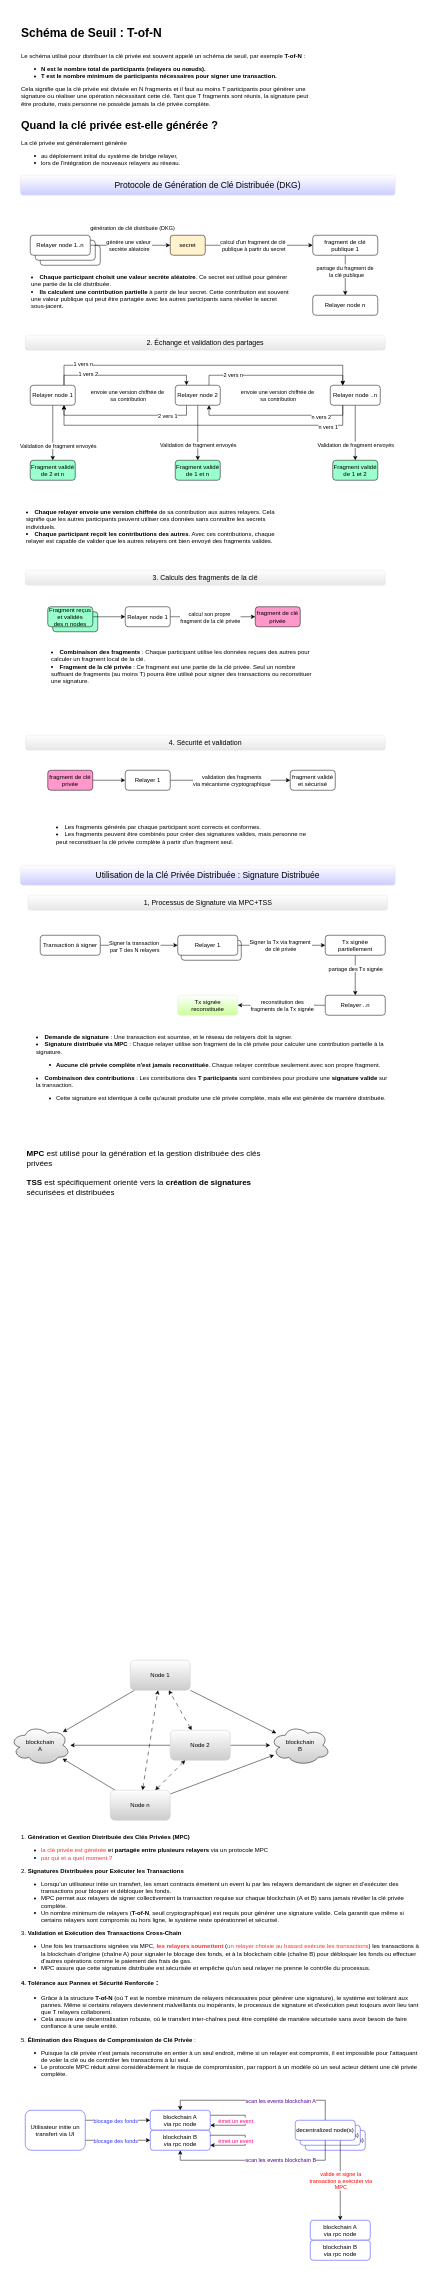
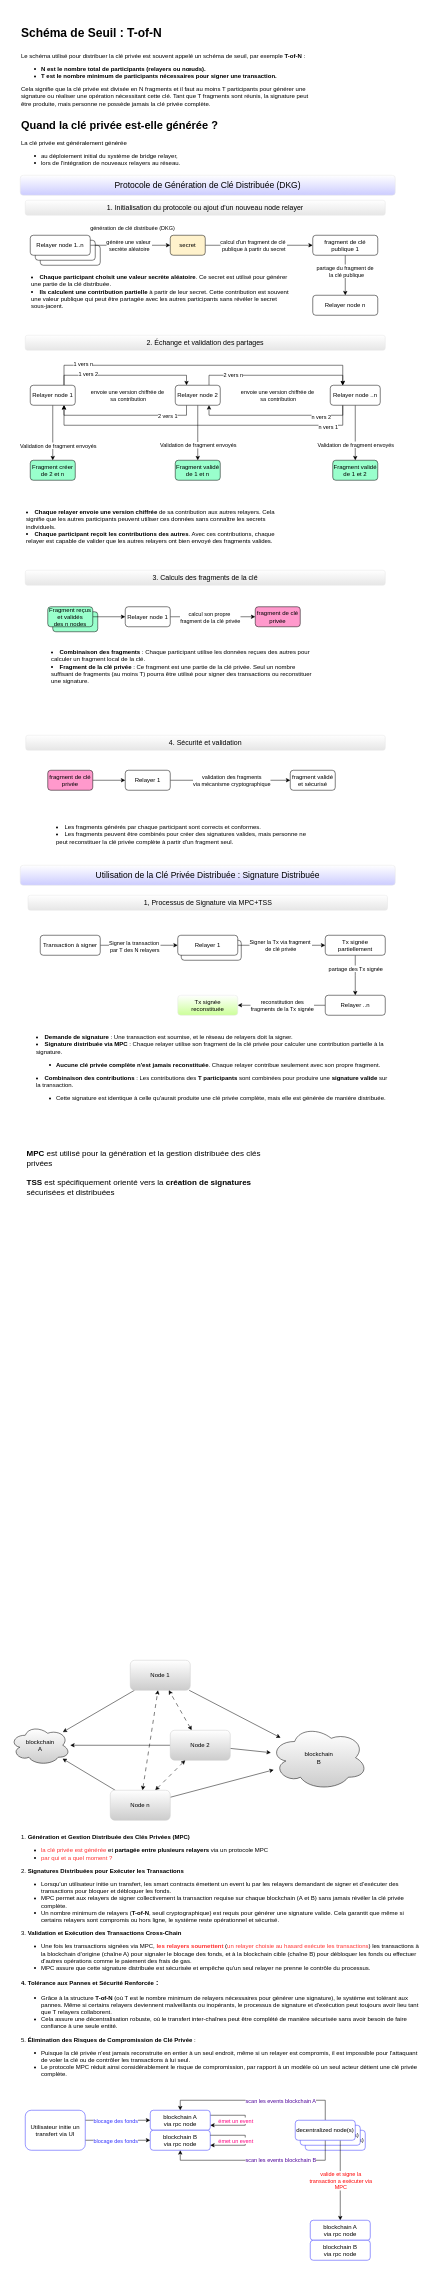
node "1. Initialisation du protocole ou ajout d'un nouveau node relayer": added
node "Fragment validé de 2 et n": label "Fragment validé de 2 et n" -> "Fragment créer de 2 et n"
node "blockchain B": size 60x40 -> 98x65
